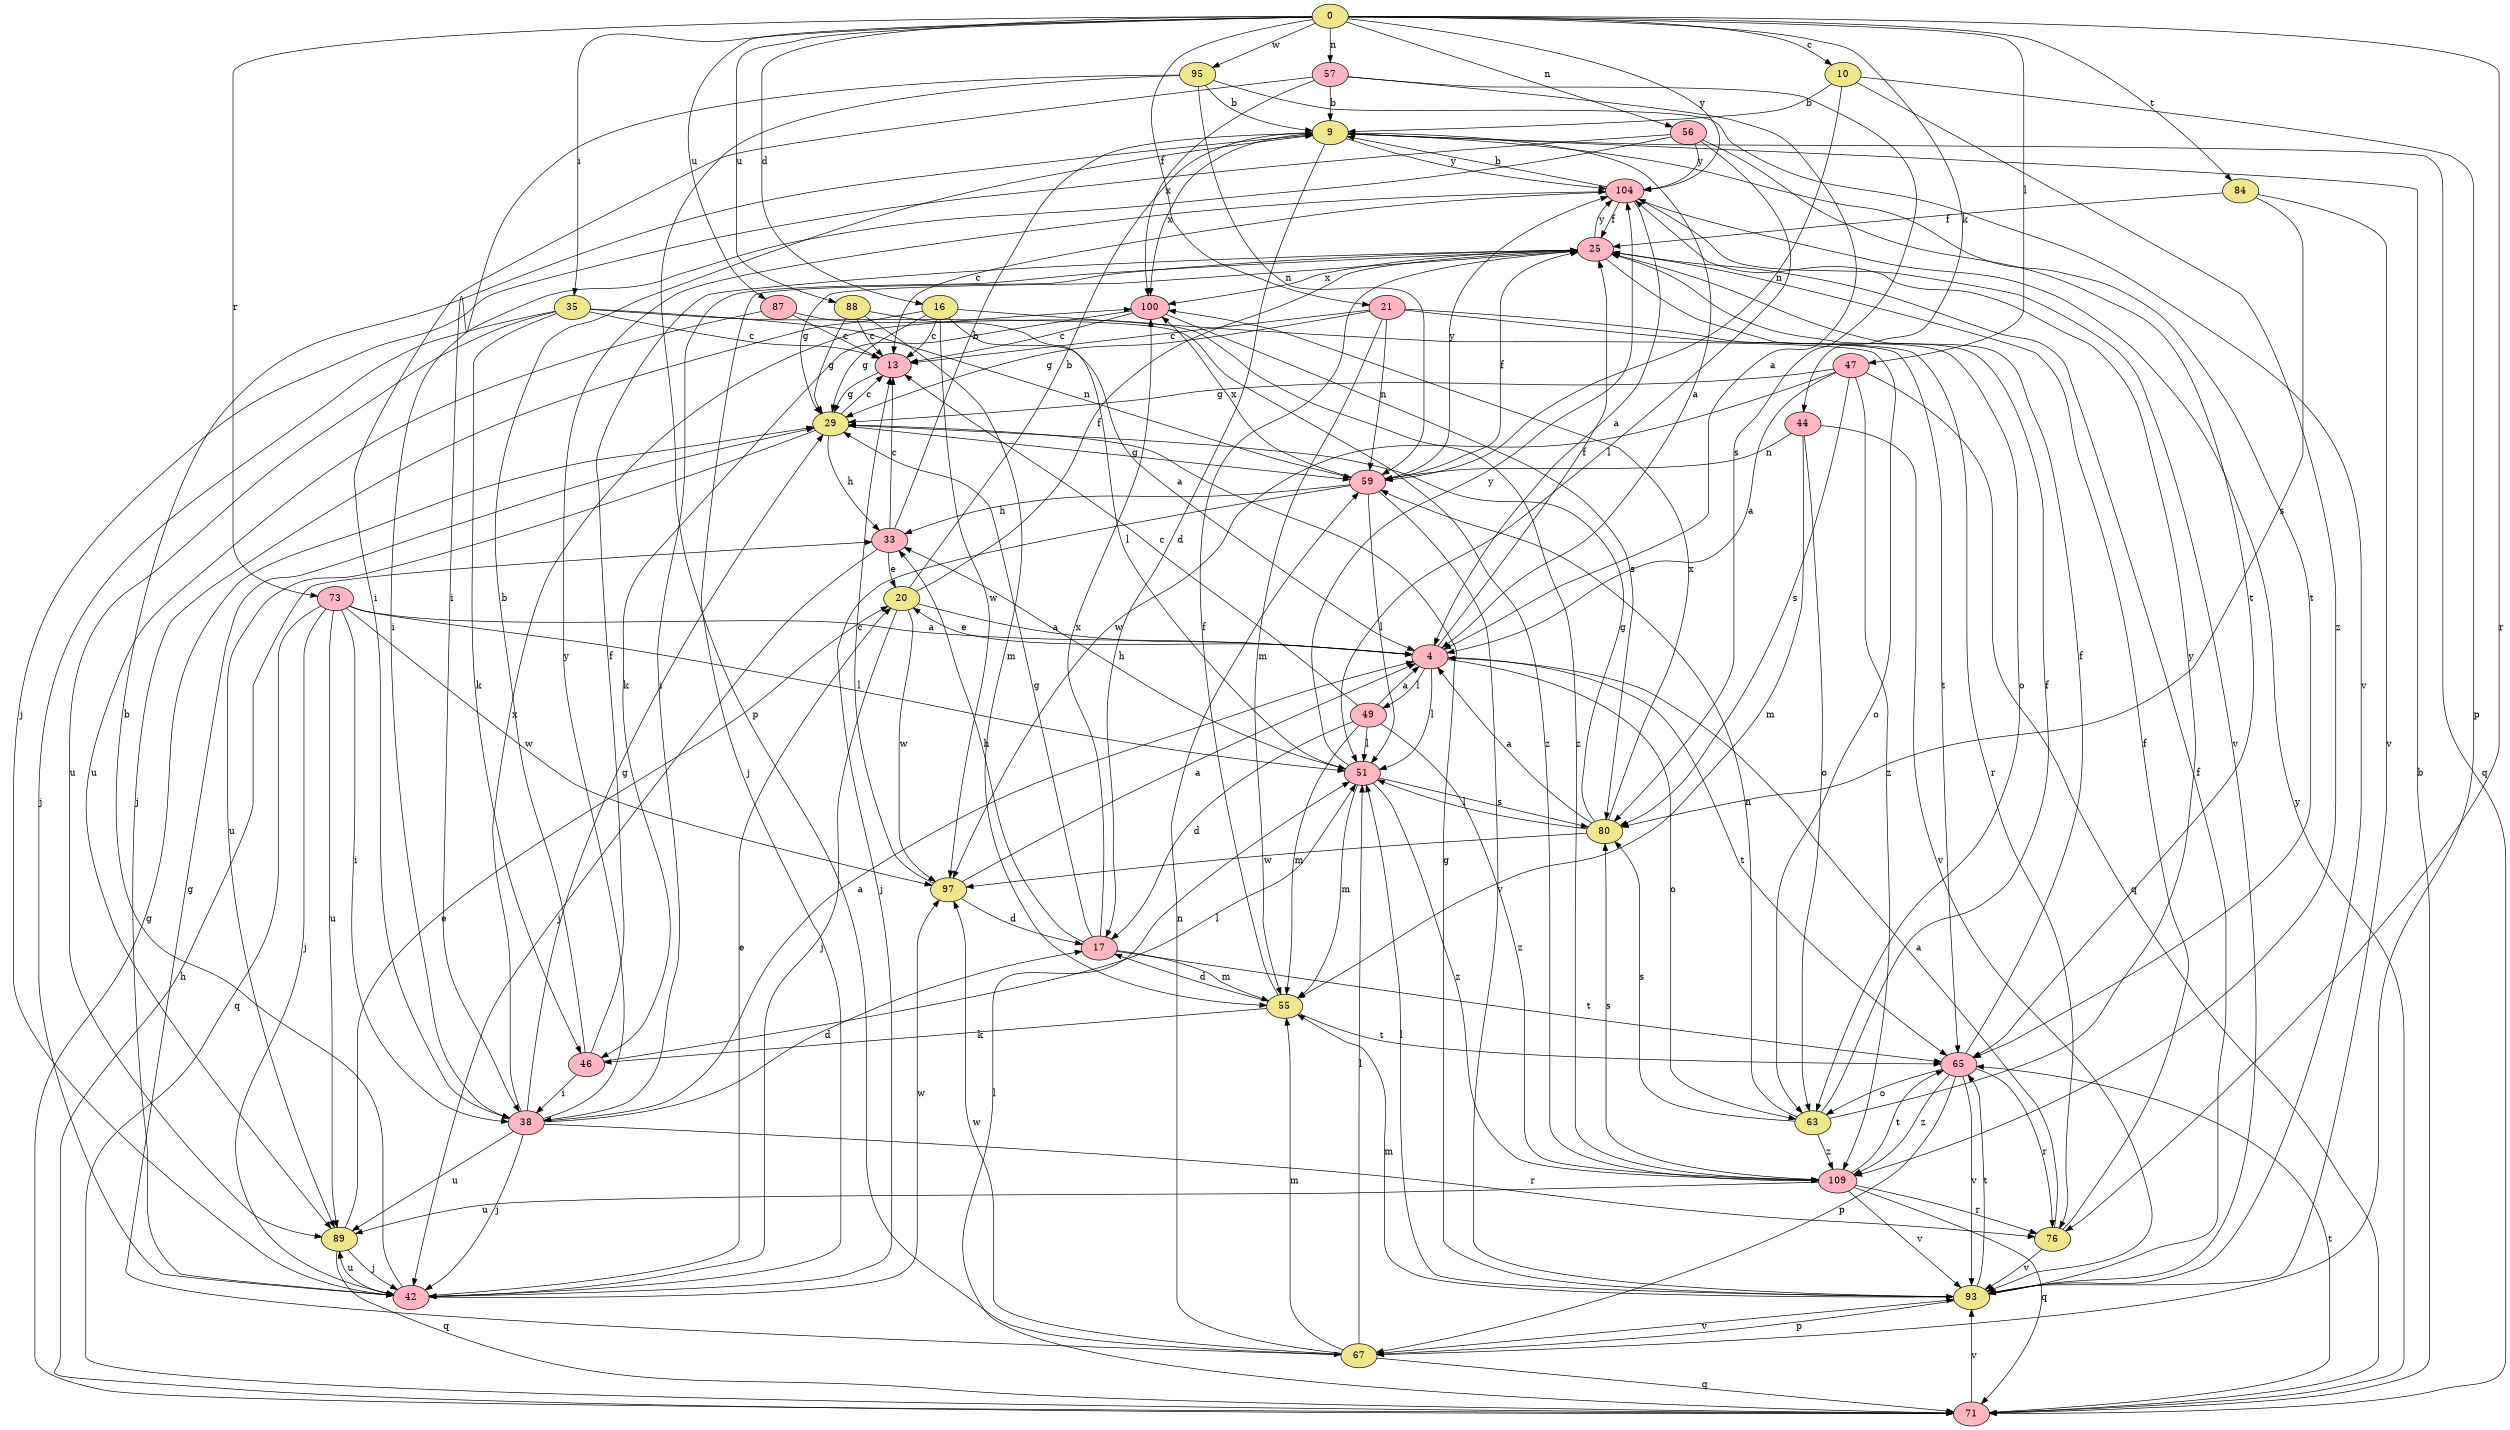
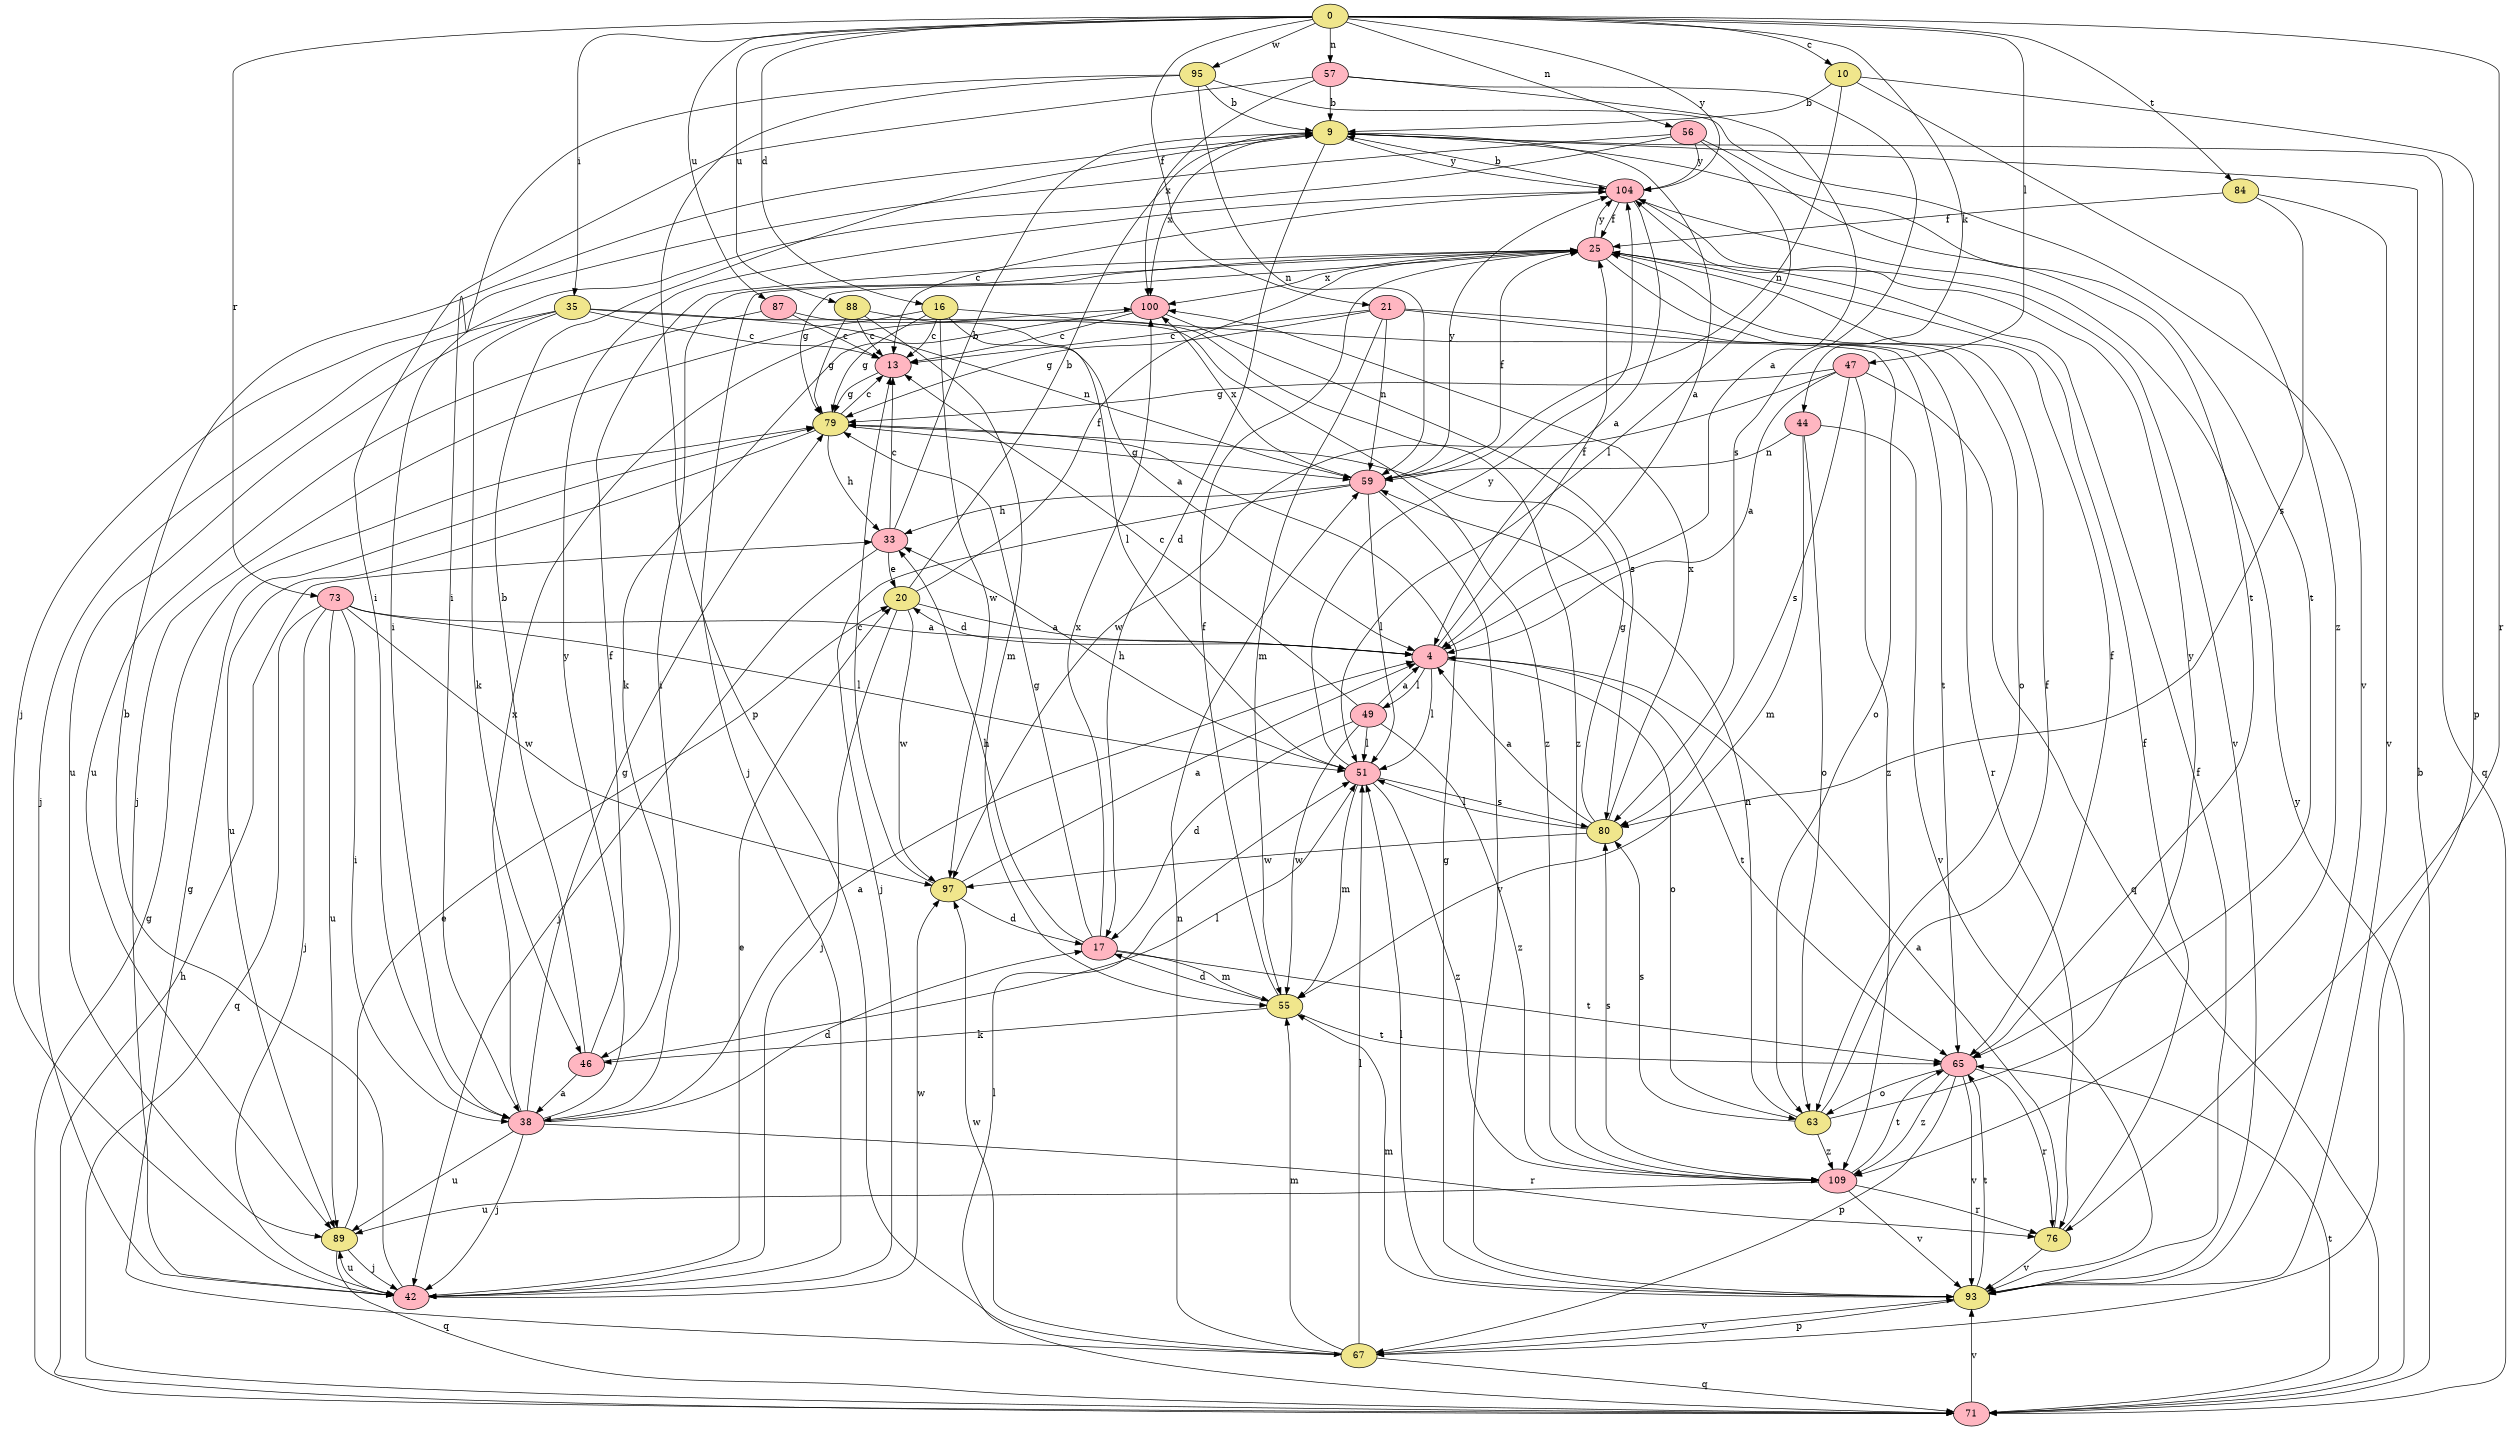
node "29": label "29" -> "79"
edge "65" -> "25": reversed
edge "4" -> "20": label "e" -> "d"
edge "49" -> "55": label "m" -> "w"
edge "46" -> "38": label "i" -> "a"
edge "109" -> "71": removed, label "q"
